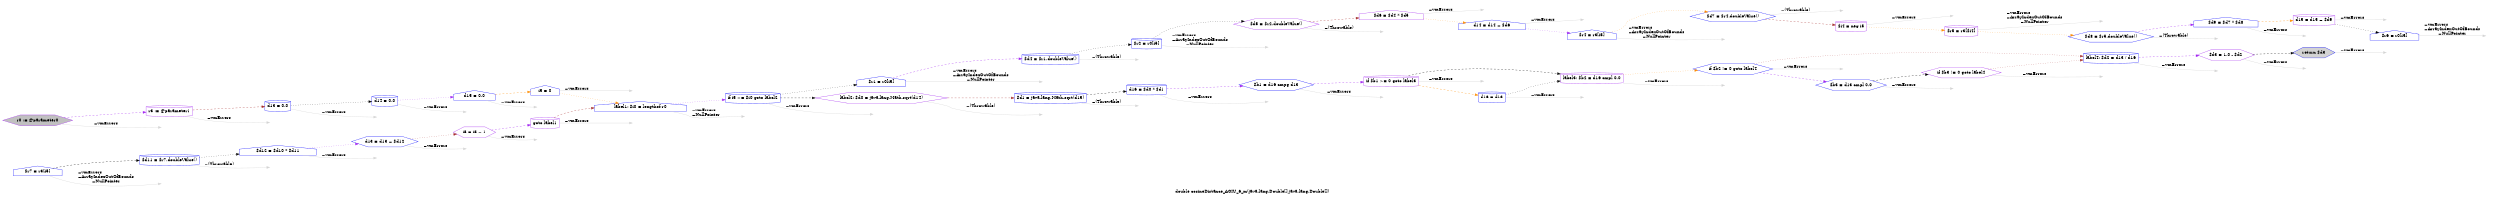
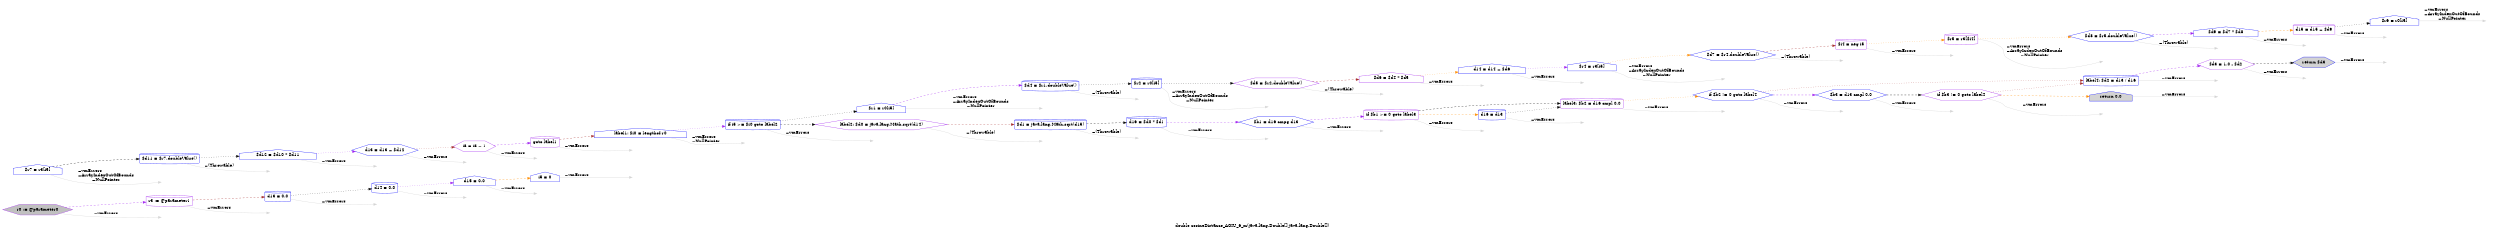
node "return 0.0": added
edge "i5 = 0" -> "label1: $i0 = lengthof r0": removed
